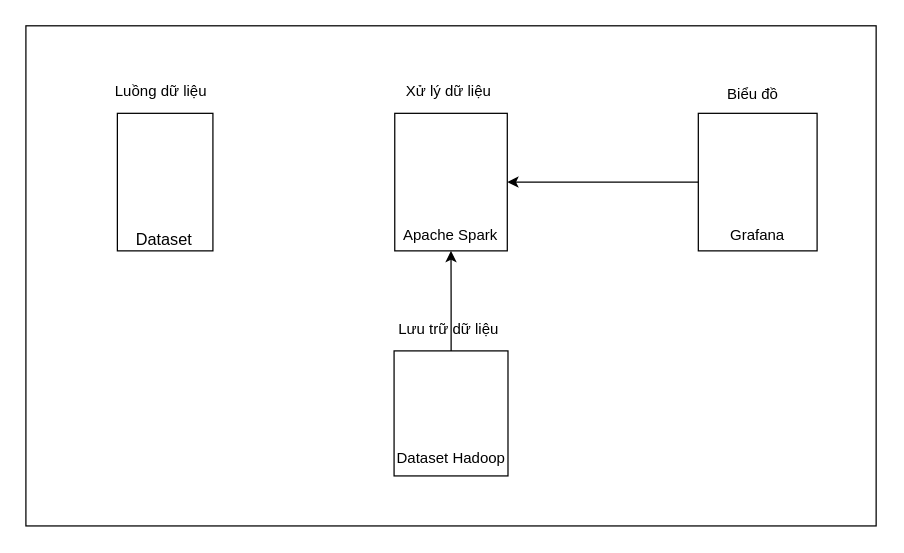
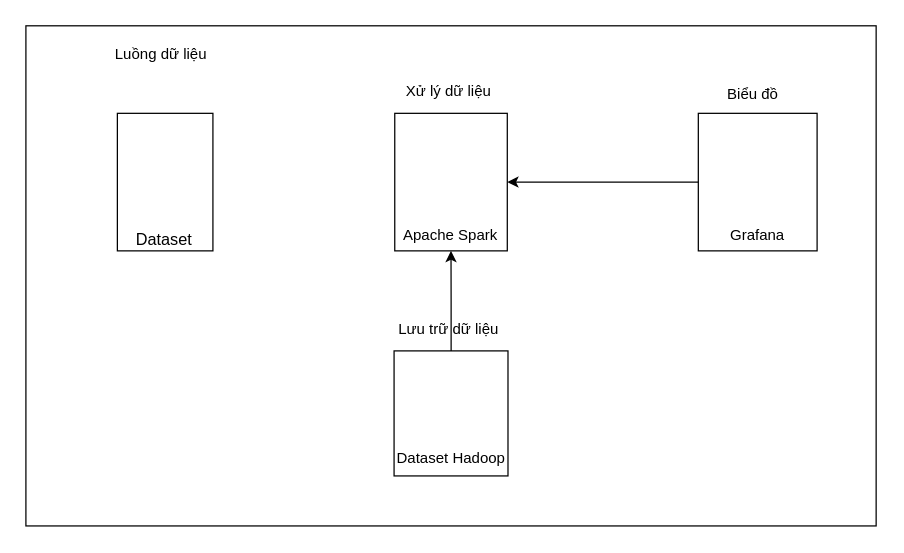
node "Luồng dữ liệu": moved (161, 92) -> (161, 54)
